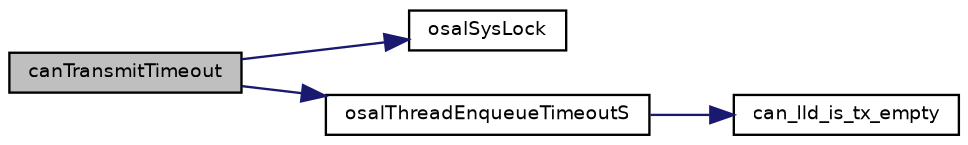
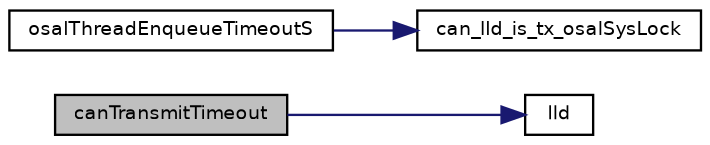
node "osalSysLock": label "osalSysLock" -> "lld"
edge "canTransmitTimeout" -> "osalThreadEnqueueTimeoutS": removed
node "can_lld_is_tx_empty": label "can_lld_is_tx_empty" -> "can_lld_is_tx_osalSysLock"
